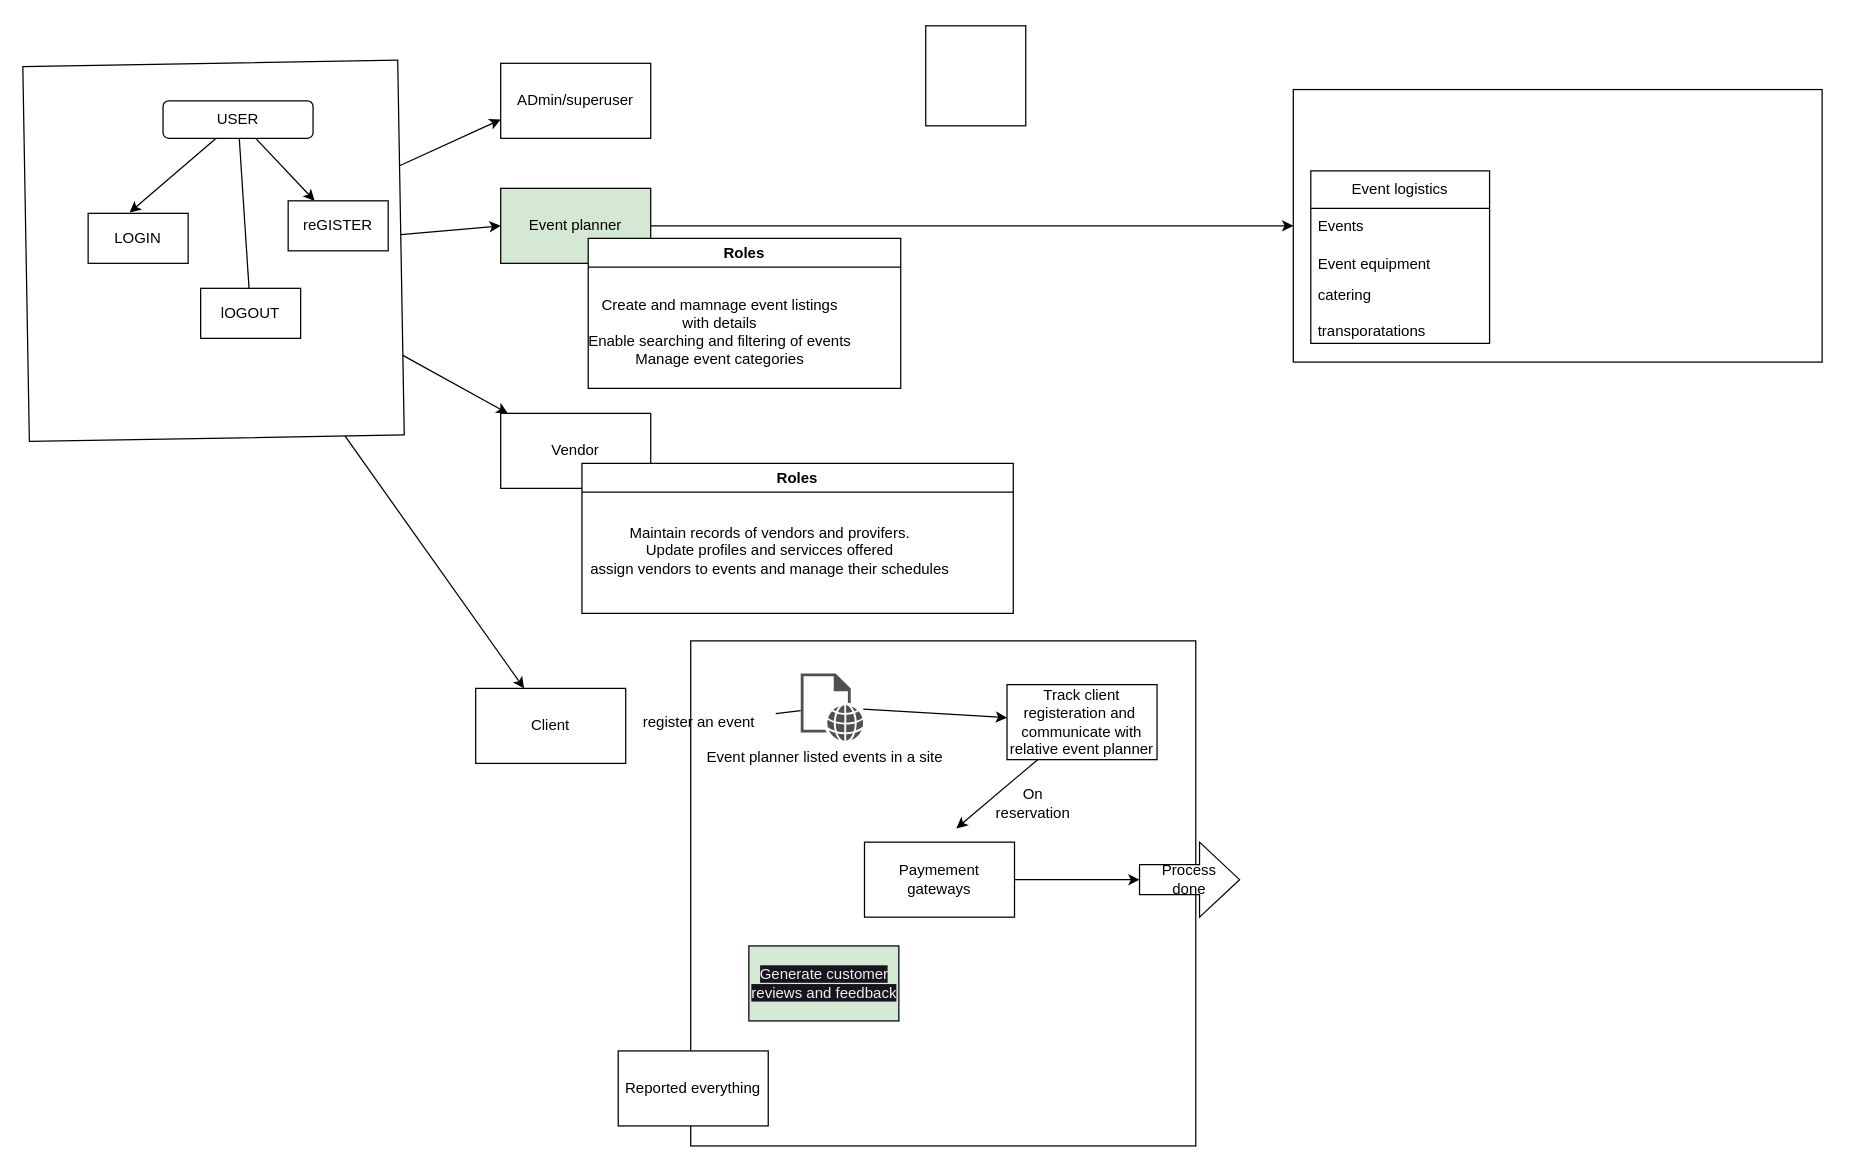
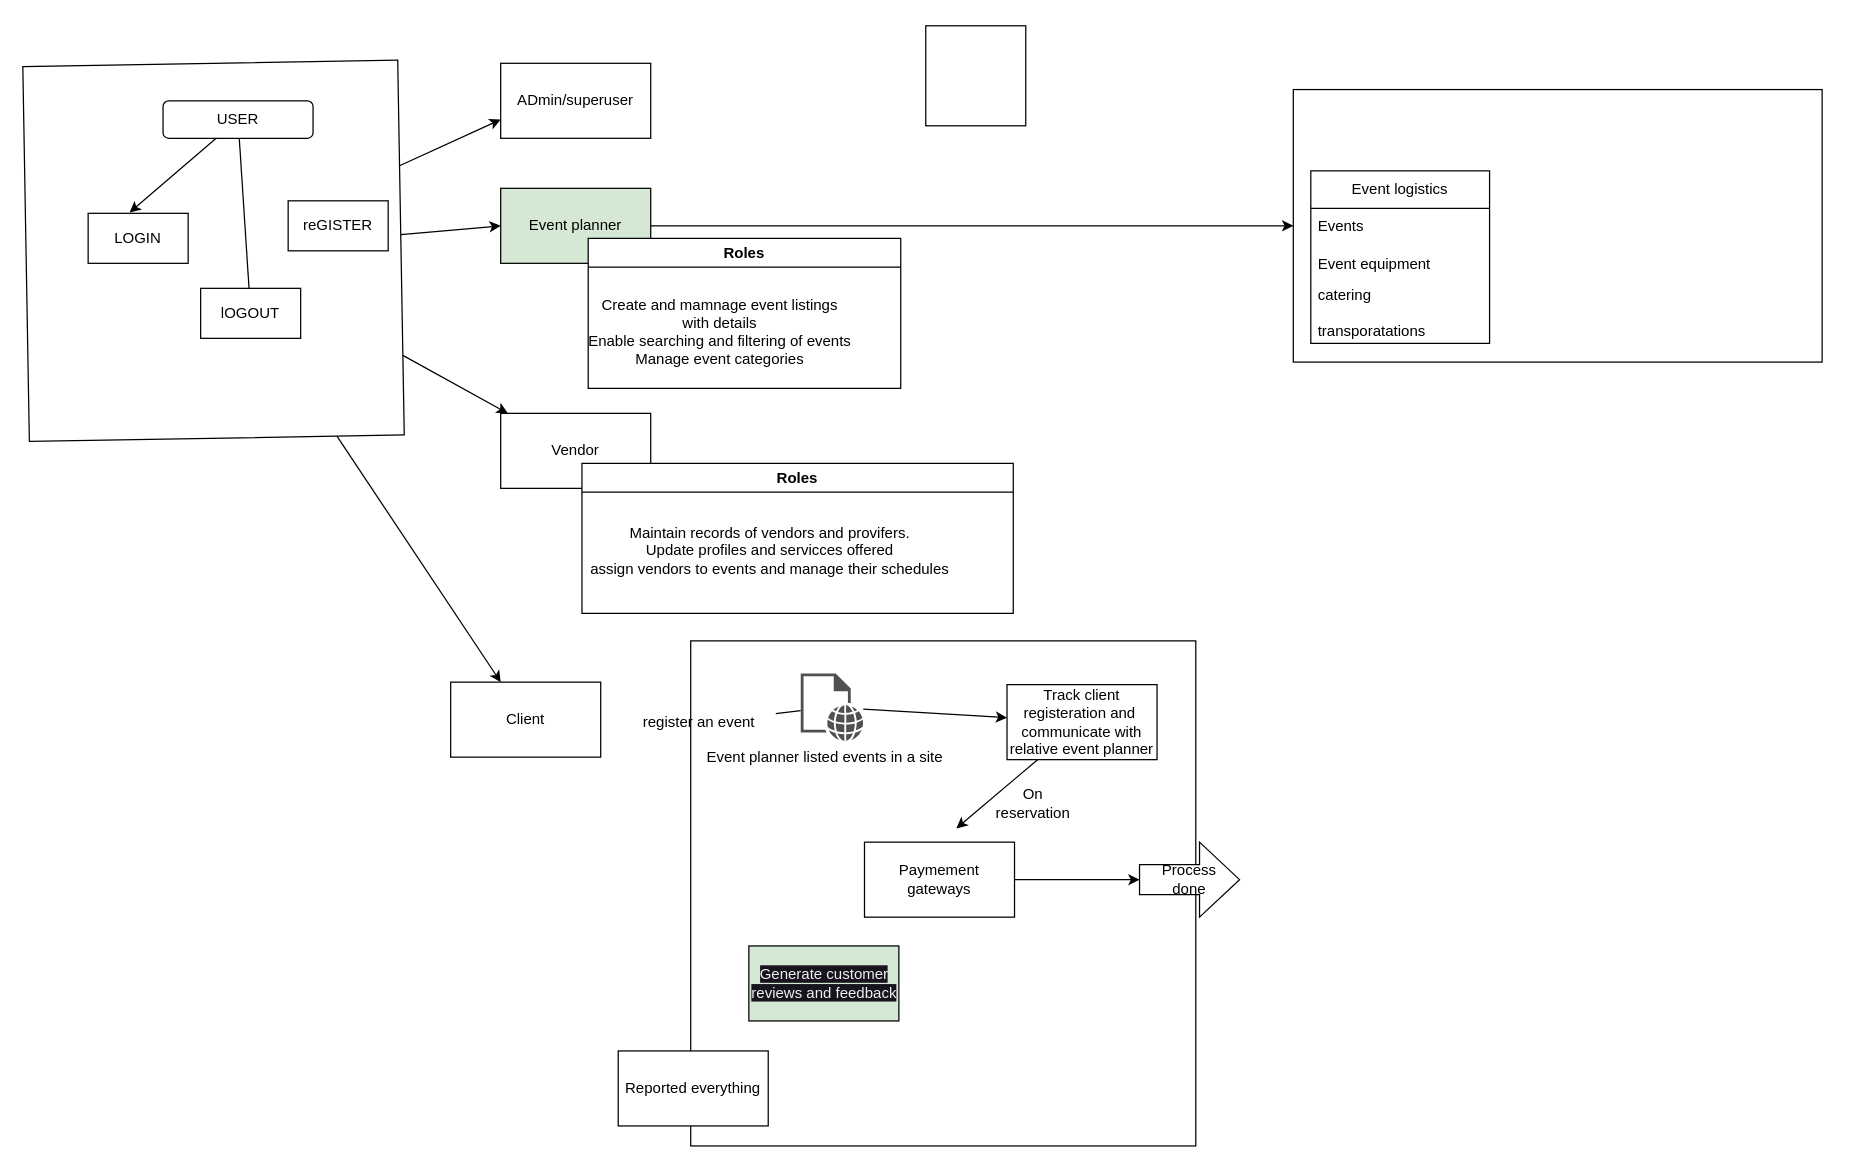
edge "USER" -> "reGISTER": removed
node "Client": moved (551, 726) -> (526, 719)
